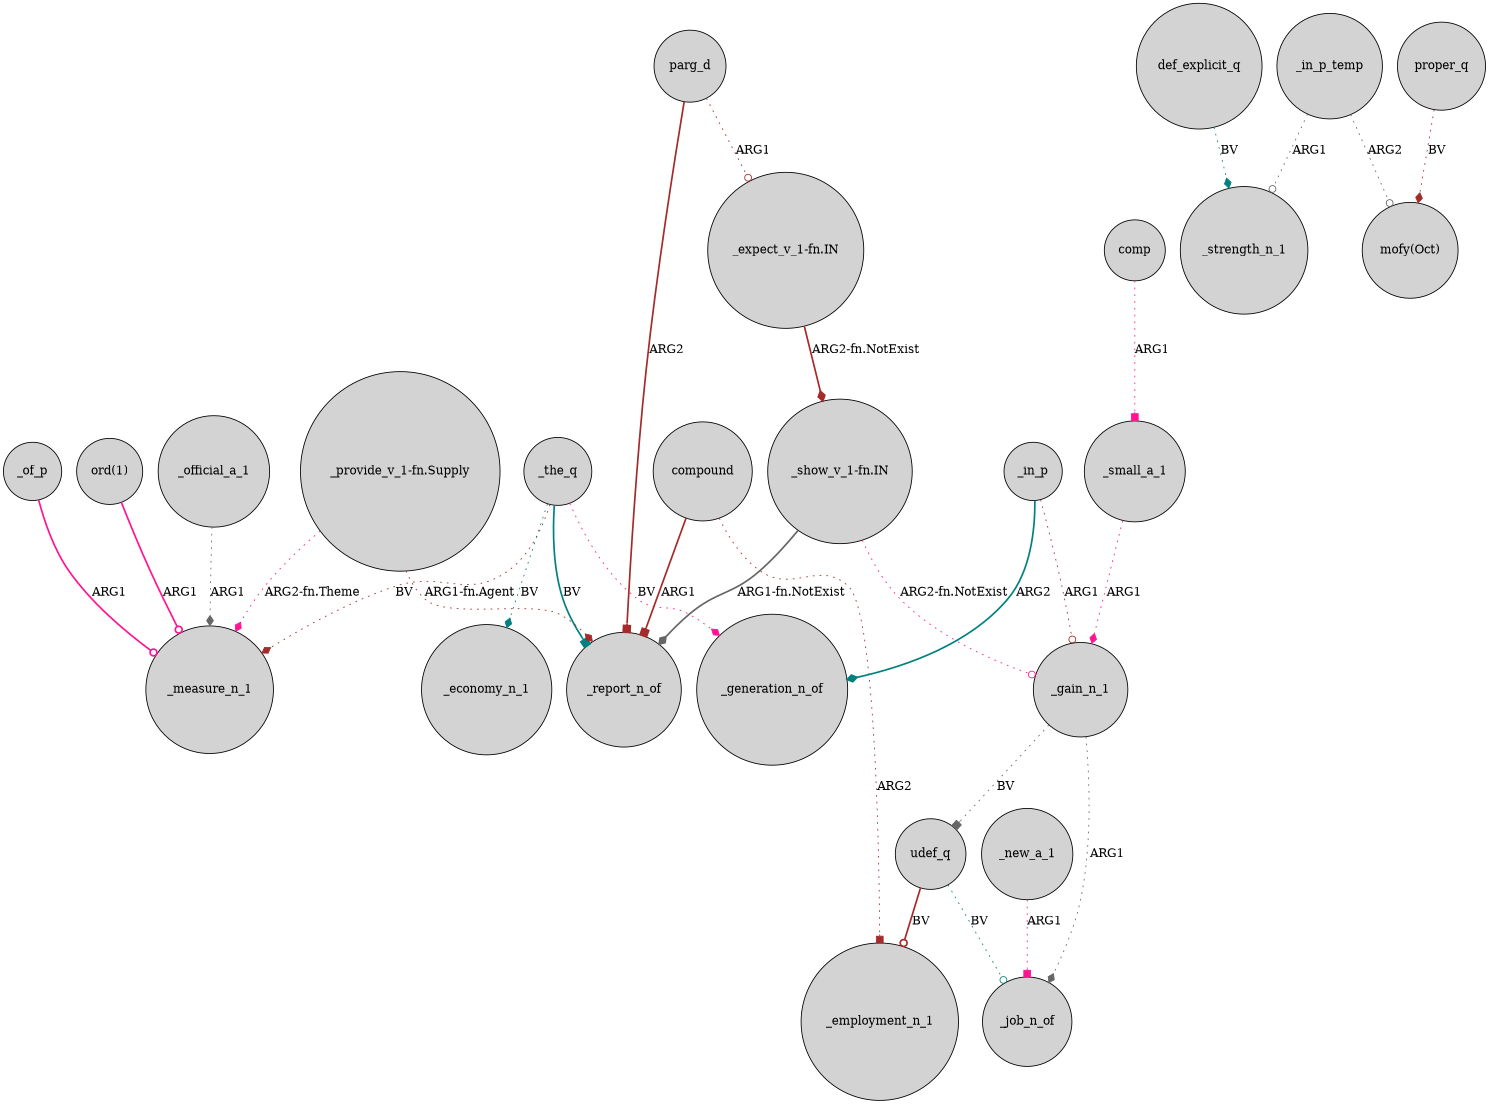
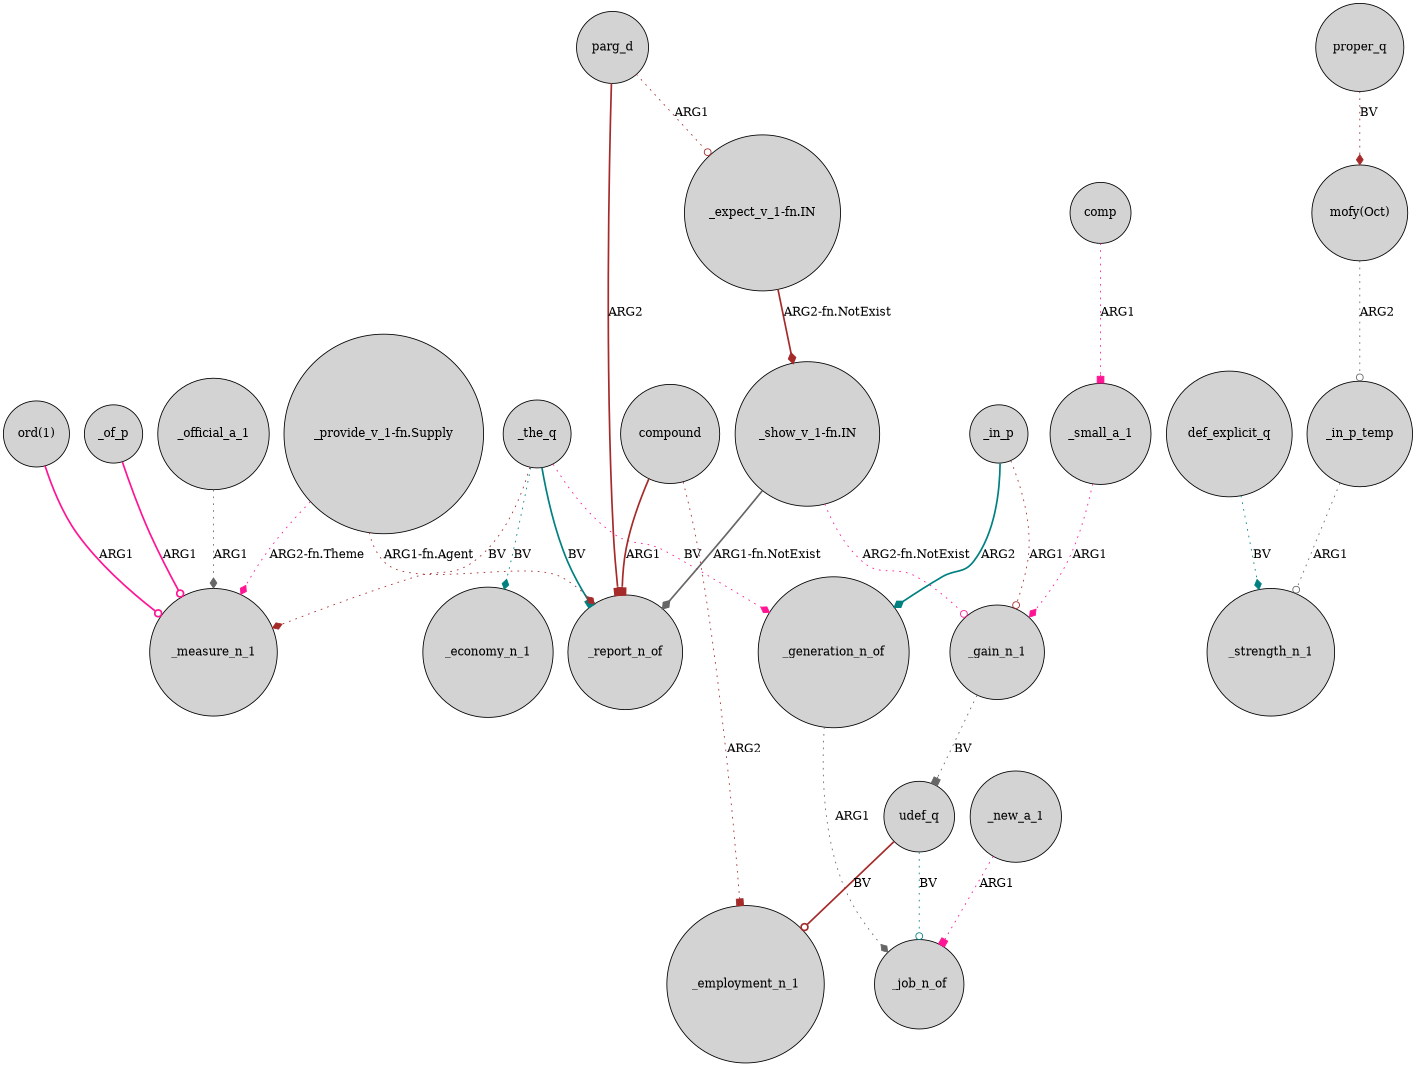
edge "_in_p_temp" -> "mofy(Oct)": reversed
edge "_gain_n_1" -> "_job_n_of": now "_generation_n_of" -> "_job_n_of"
